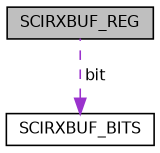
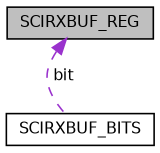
edge "SCIRXBUF_REG" -> "SCIRXBUF_BITS": reversed
